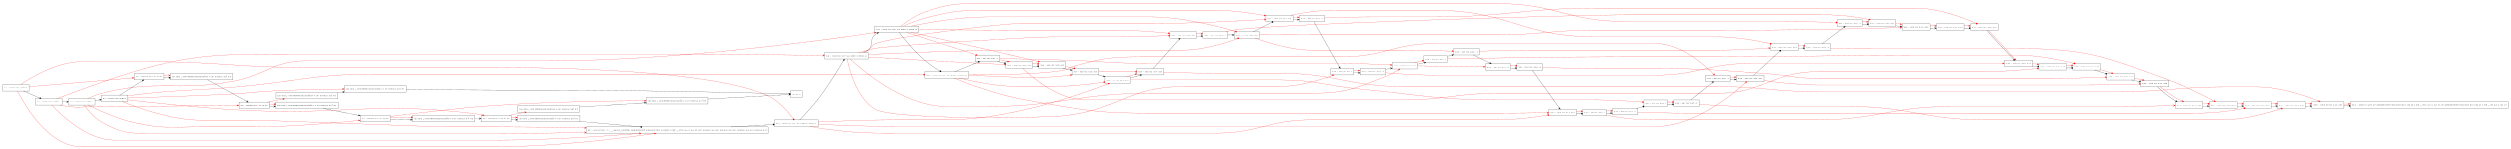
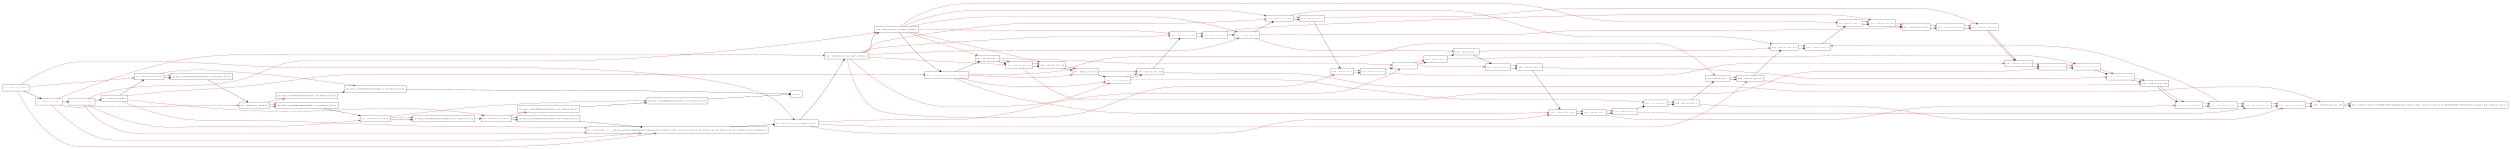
edge "%40 = mul i32 %39, -3" -> "%52 = add i32 %51, %40": reversed
edge "%4 = alloca i32, align 4" -> "call void @llvm.lifetime.end.p0i8(i64 4, i8* nonnull %5) #5": now "%5 = bitcast i32* %1 to i8*" -> "call void @llvm.lifetime.end.p0i8(i64 4, i8* nonnull %5) #5"
